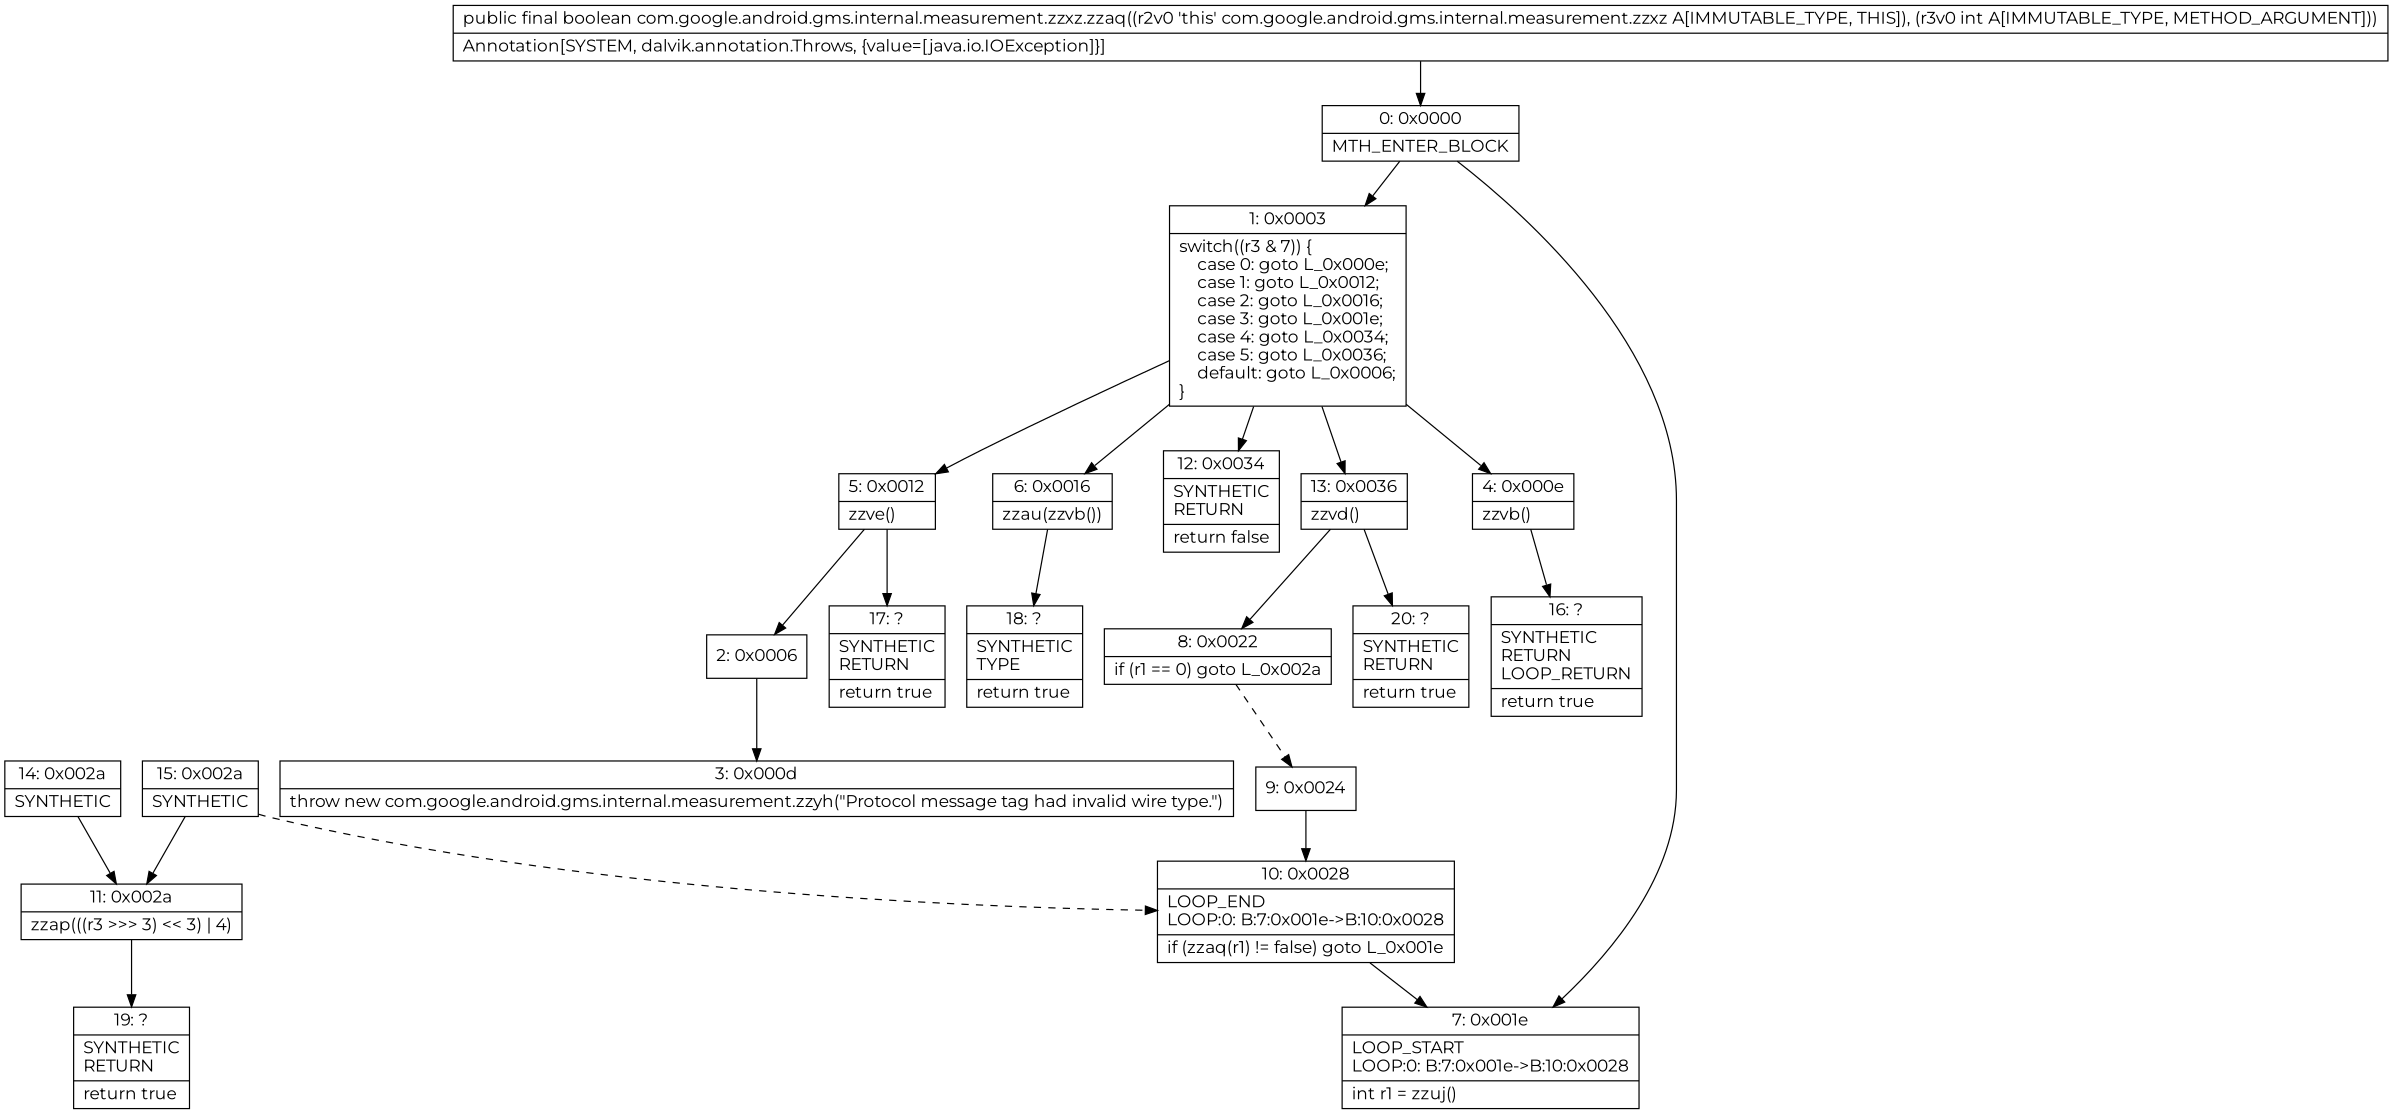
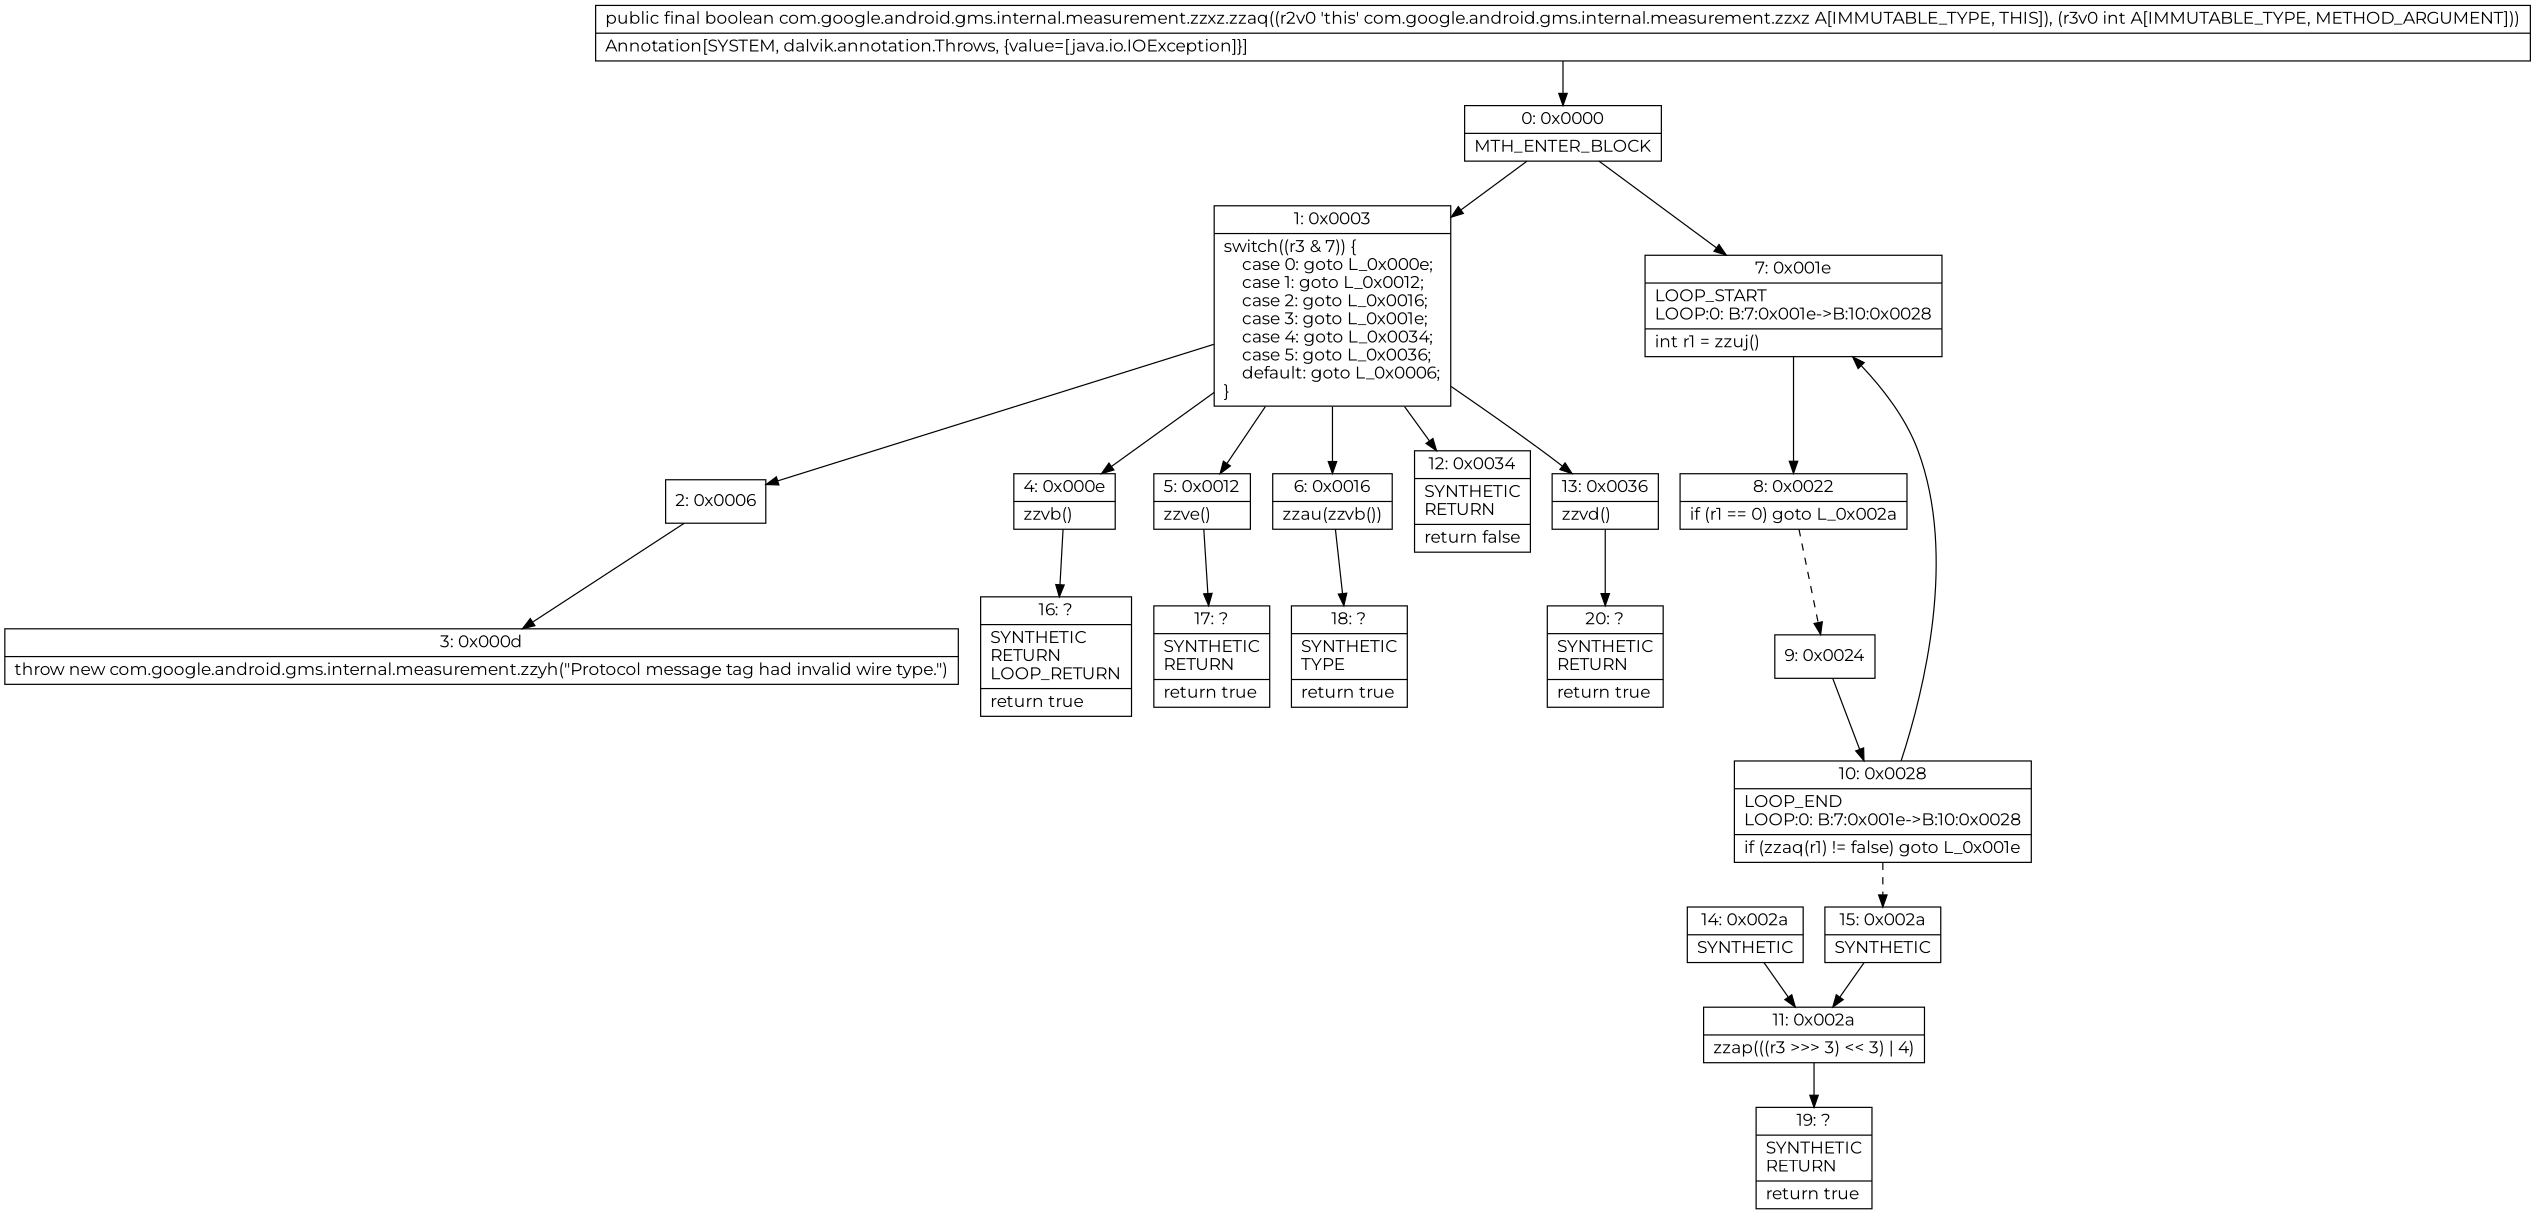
edge "13: 0x0036" -> "8: 0x0022": now "7: 0x001e" -> "8: 0x0022"
edge "5: 0x0012" -> "2: 0x0006": now "1: 0x0003" -> "2: 0x0006"
edge "15: 0x002a" -> "10: 0x0028": reversed
